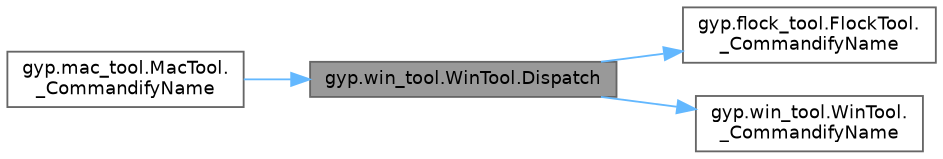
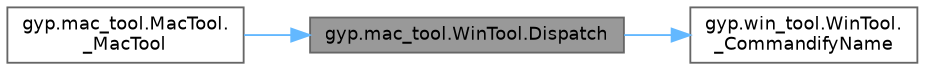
node "gyp.flock_tool.FlockTool. _CommandifyName": removed
node "gyp.mac_tool.MacTool. _CommandifyName": label "gyp.mac_tool.MacTool. _CommandifyName" -> "gyp.mac_tool.MacTool. _MacTool"
node "gyp.win_tool.WinTool.Dispatch": label "gyp.win_tool.WinTool.Dispatch" -> "gyp.mac_tool.WinTool.Dispatch"
